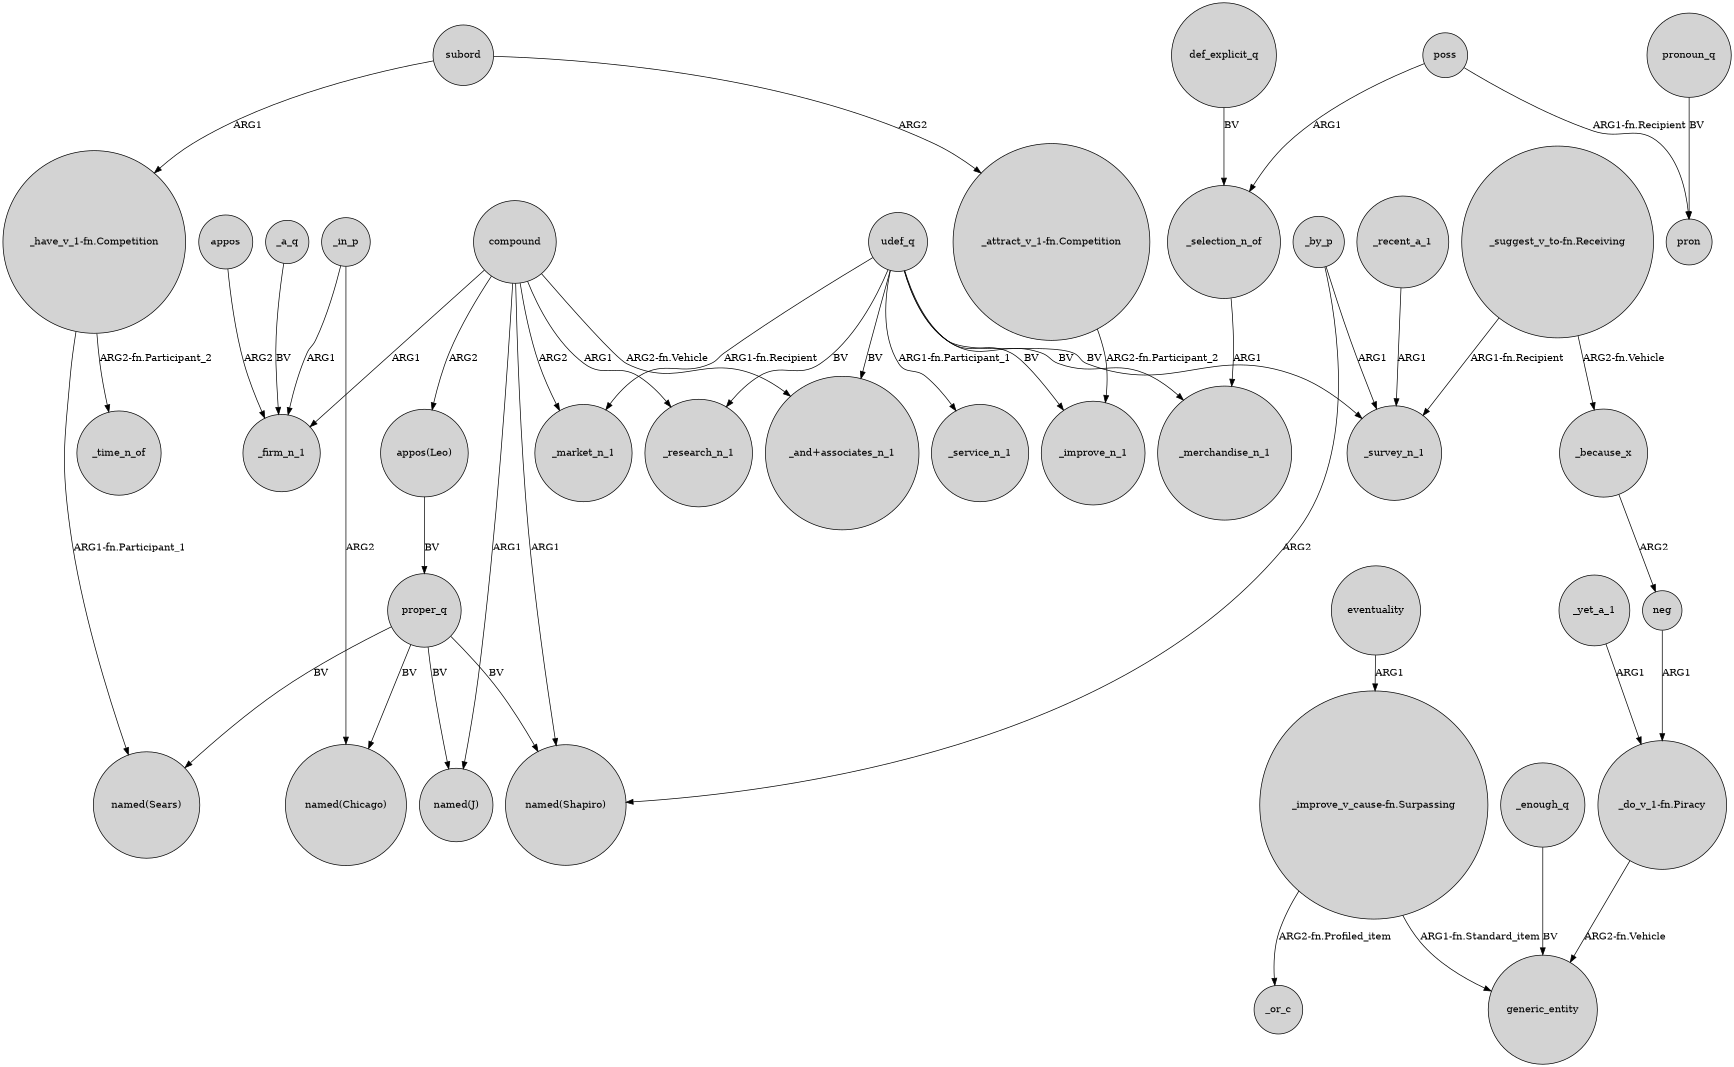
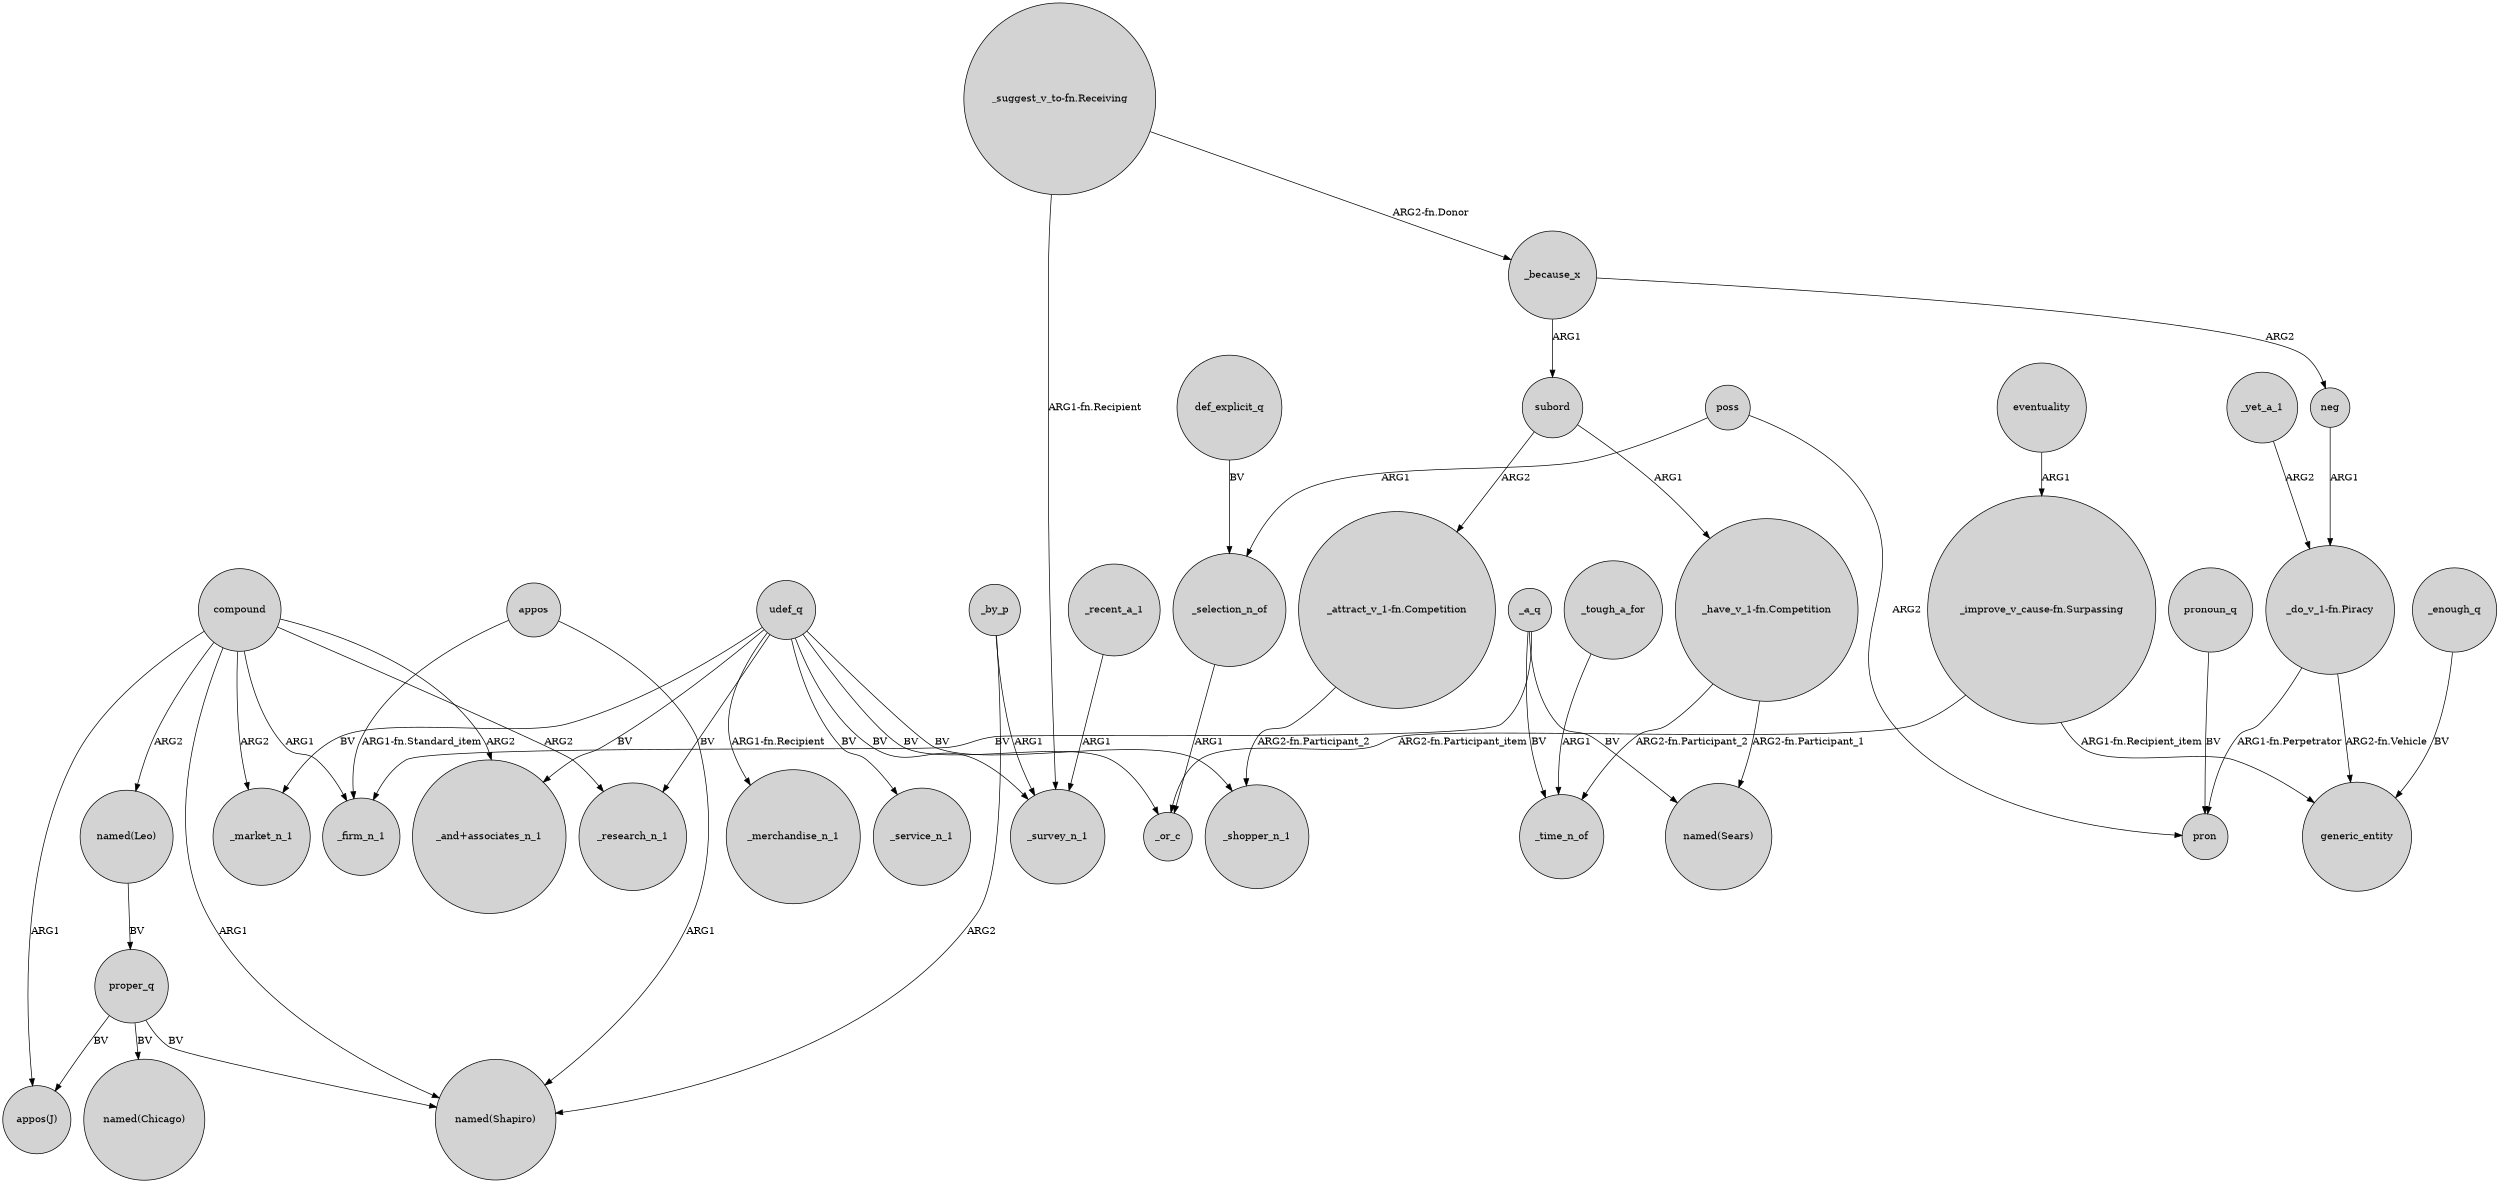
edge "poss" -> "pron": label "ARG1-fn.Recipient" -> "ARG2"
node "_in_p": removed
edge "_selection_n_of" -> "_merchandise_n_1": now "_selection_n_of" -> "_or_c"
edge "_because_x" -> "subord": added, label "ARG1"
edge "appos" -> "_firm_n_1": label "ARG2" -> "ARG1-fn.Standard_item"
edge "compound" -> "_research_n_1": label "ARG1" -> "ARG2"
edge "compound" -> "_and+associates_n_1": label "ARG2-fn.Vehicle" -> "ARG2"
edge "udef_q" -> "_market_n_1": label "ARG1-fn.Recipient" -> "BV"
edge "udef_q" -> "_service_n_1": label "ARG1-fn.Participant_1" -> "BV"
edge "udef_q" -> "_merchandise_n_1": label "BV" -> "ARG1-fn.Recipient"
edge "_suggest_v_to-fn.Receiving" -> "_because_x": label "ARG2-fn.Vehicle" -> "ARG2-fn.Donor"
node "appos(Leo)": label "appos(Leo)" -> "named(Leo)"
node "_improve_n_1": label "_improve_n_1" -> "_shopper_n_1"
edge "_have_v_1-fn.Competition" -> "named(Sears)": label "ARG1-fn.Participant_1" -> "ARG2-fn.Participant_1"
node "_tough_a_for": added
edge "_yet_a_1" -> "_do_v_1-fn.Piracy": label "ARG1" -> "ARG2"
edge "proper_q" -> "named(Sears)": now "_a_q" -> "named(Sears)"
edge "_a_q" -> "_time_n_of": added, label "BV"
edge "_do_v_1-fn.Piracy" -> "pron": added, label "ARG1-fn.Perpetrator"
edge "udef_q" -> "_or_c": added, label "BV"
node "named(J)": label "named(J)" -> "appos(J)"
edge "appos" -> "named(Shapiro)": added, label "ARG1"
edge "_improve_v_cause-fn.Surpassing" -> "_or_c": label "ARG2-fn.Profiled_item" -> "ARG2-fn.Participant_item"
edge "_improve_v_cause-fn.Surpassing" -> "generic_entity": label "ARG1-fn.Standard_item" -> "ARG1-fn.Recipient_item"
